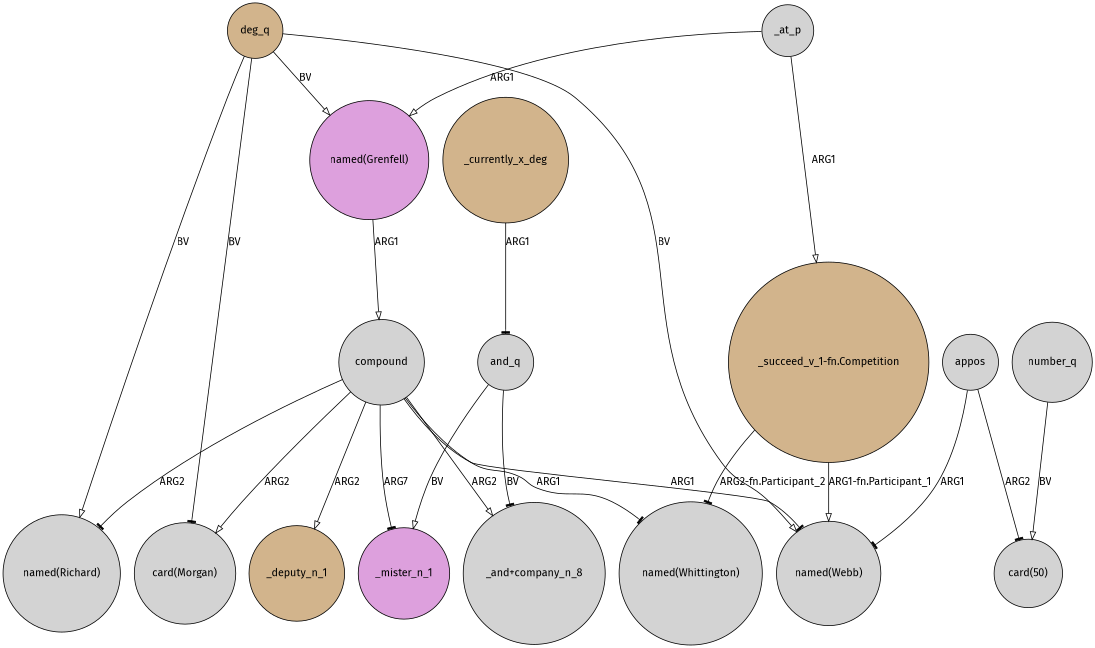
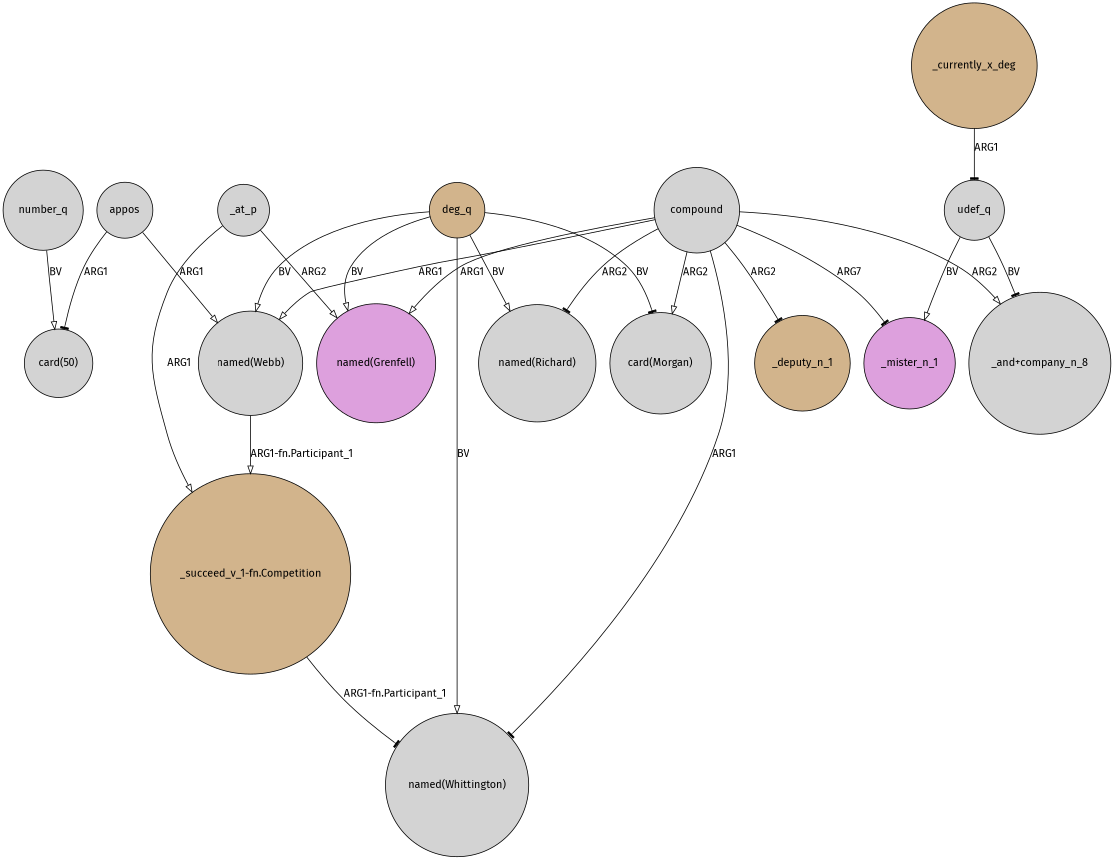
edge "_at_p" -> "named(Grenfell)": label "ARG1" -> "ARG2"
edge "named(Grenfell)" -> "compound": reversed
node "and_q": label "and_q" -> "udef_q"
edge "compound" -> "_deputy_n_1": arrowhead onormal -> tee
edge "deg_q" -> "named(Whittington)": added, label "BV"
edge "appos" -> "named(Webb)": arrowhead tee -> onormal
edge "compound" -> "named(Webb)": arrowhead tee -> onormal
edge "_succeed_v_1-fn.Competition" -> "named(Whittington)": label "ARG2-fn.Participant_2" -> "ARG1-fn.Participant_1"
edge "appos" -> "card(50)": label "ARG2" -> "ARG1"
edge "_succeed_v_1-fn.Competition" -> "named(Webb)": reversed
